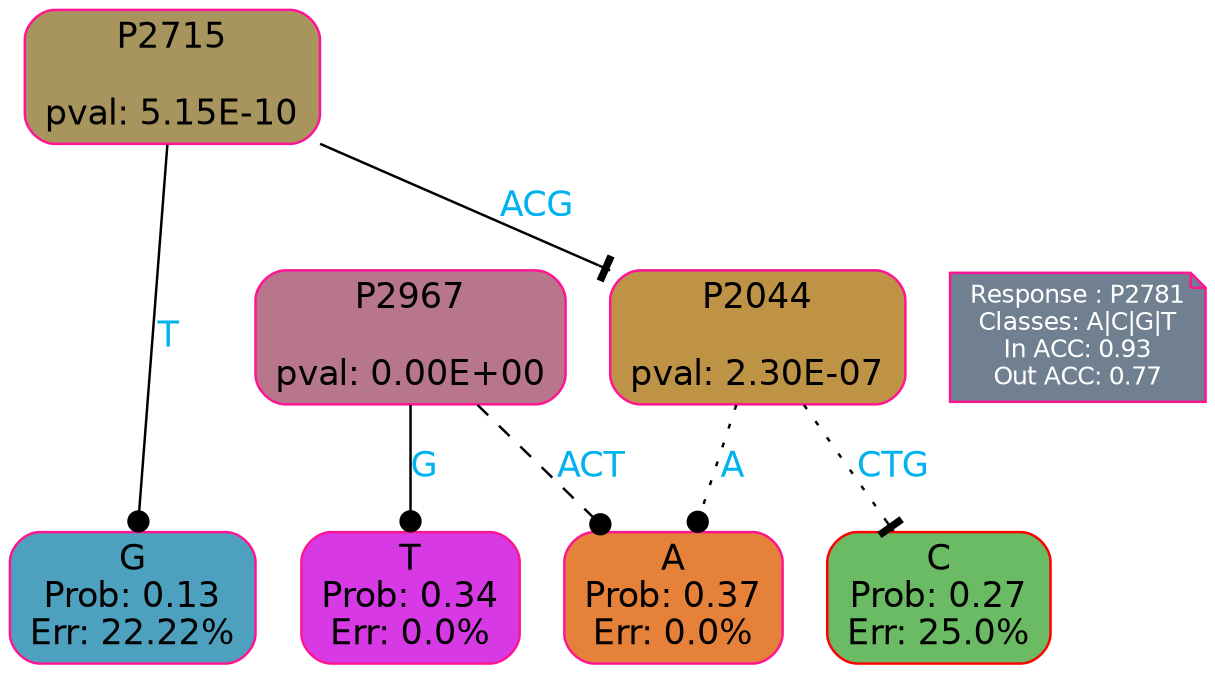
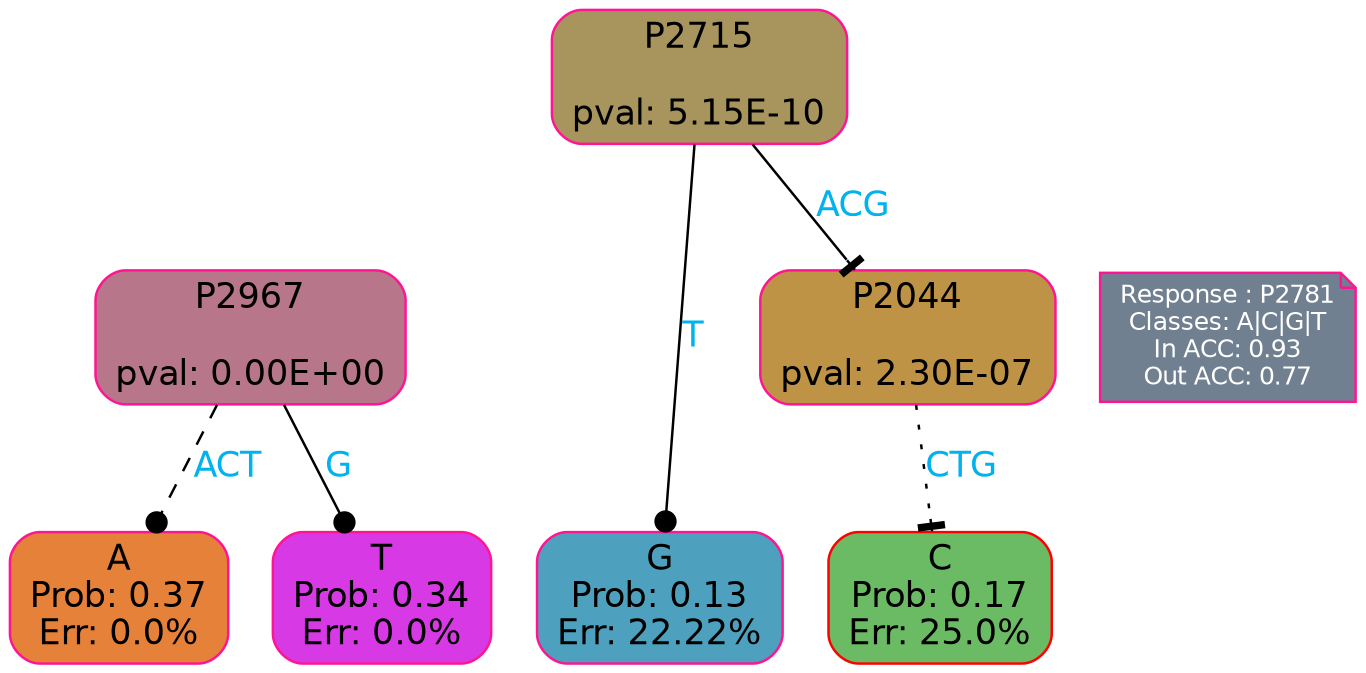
edge "P2044 pval: 2.30E-07" -> "A Prob: 0.37 Err: 0.0%": removed, label "A"
node "C Prob: 0.27 Err: 25.0%": label "C Prob: 0.27 Err: 25.0%" -> "C Prob: 0.17 Err: 25.0%"
